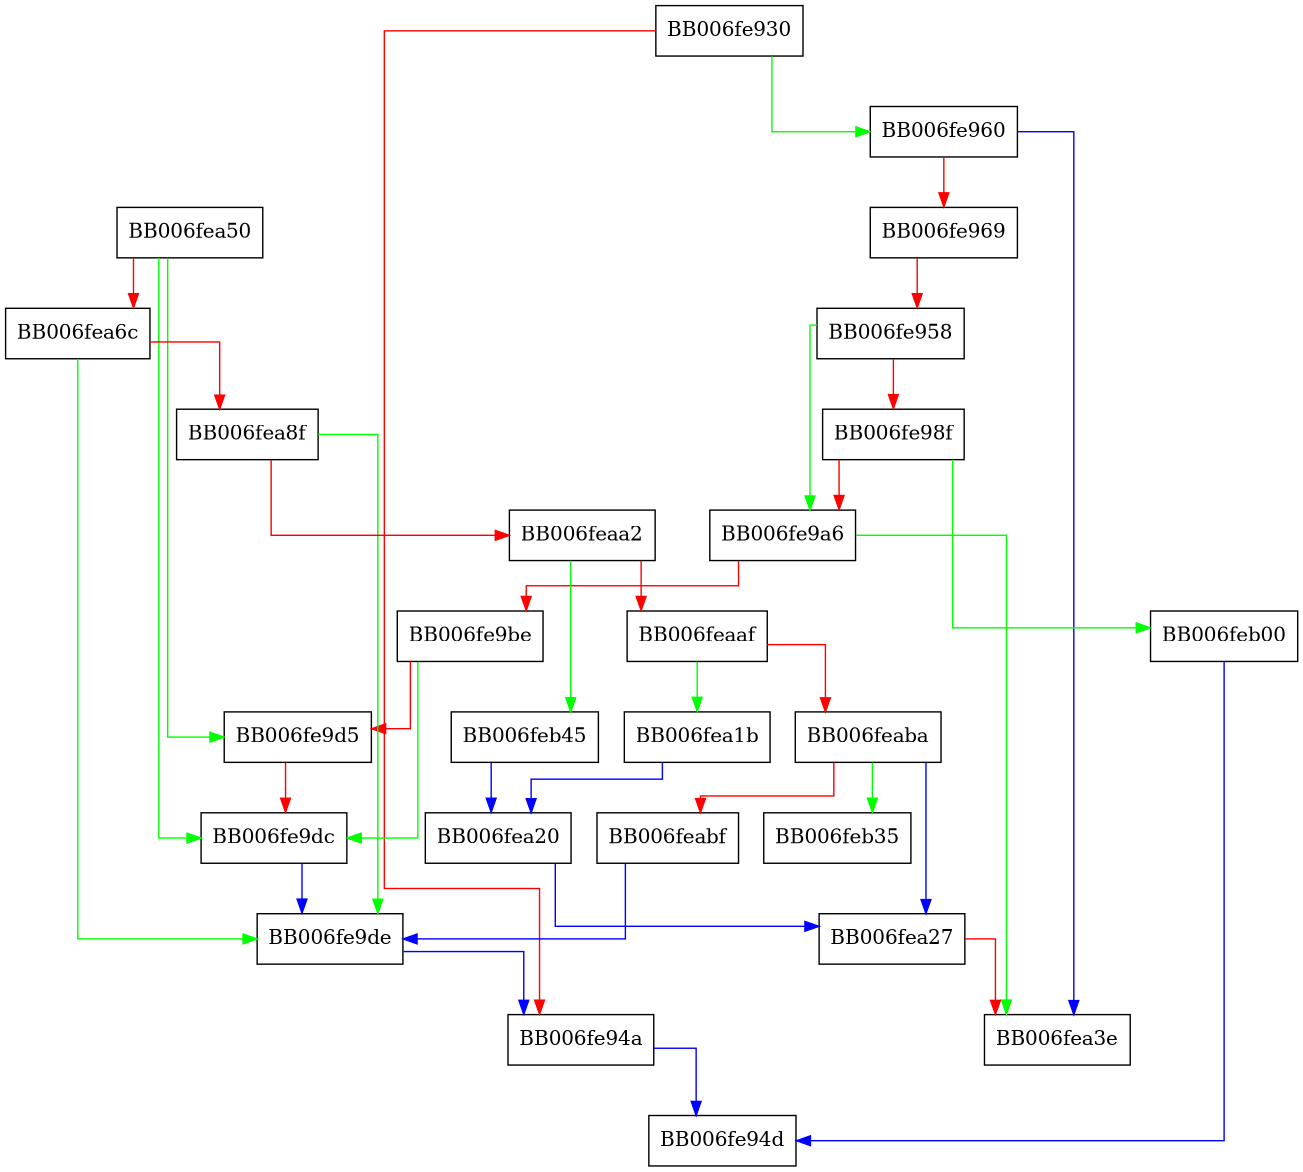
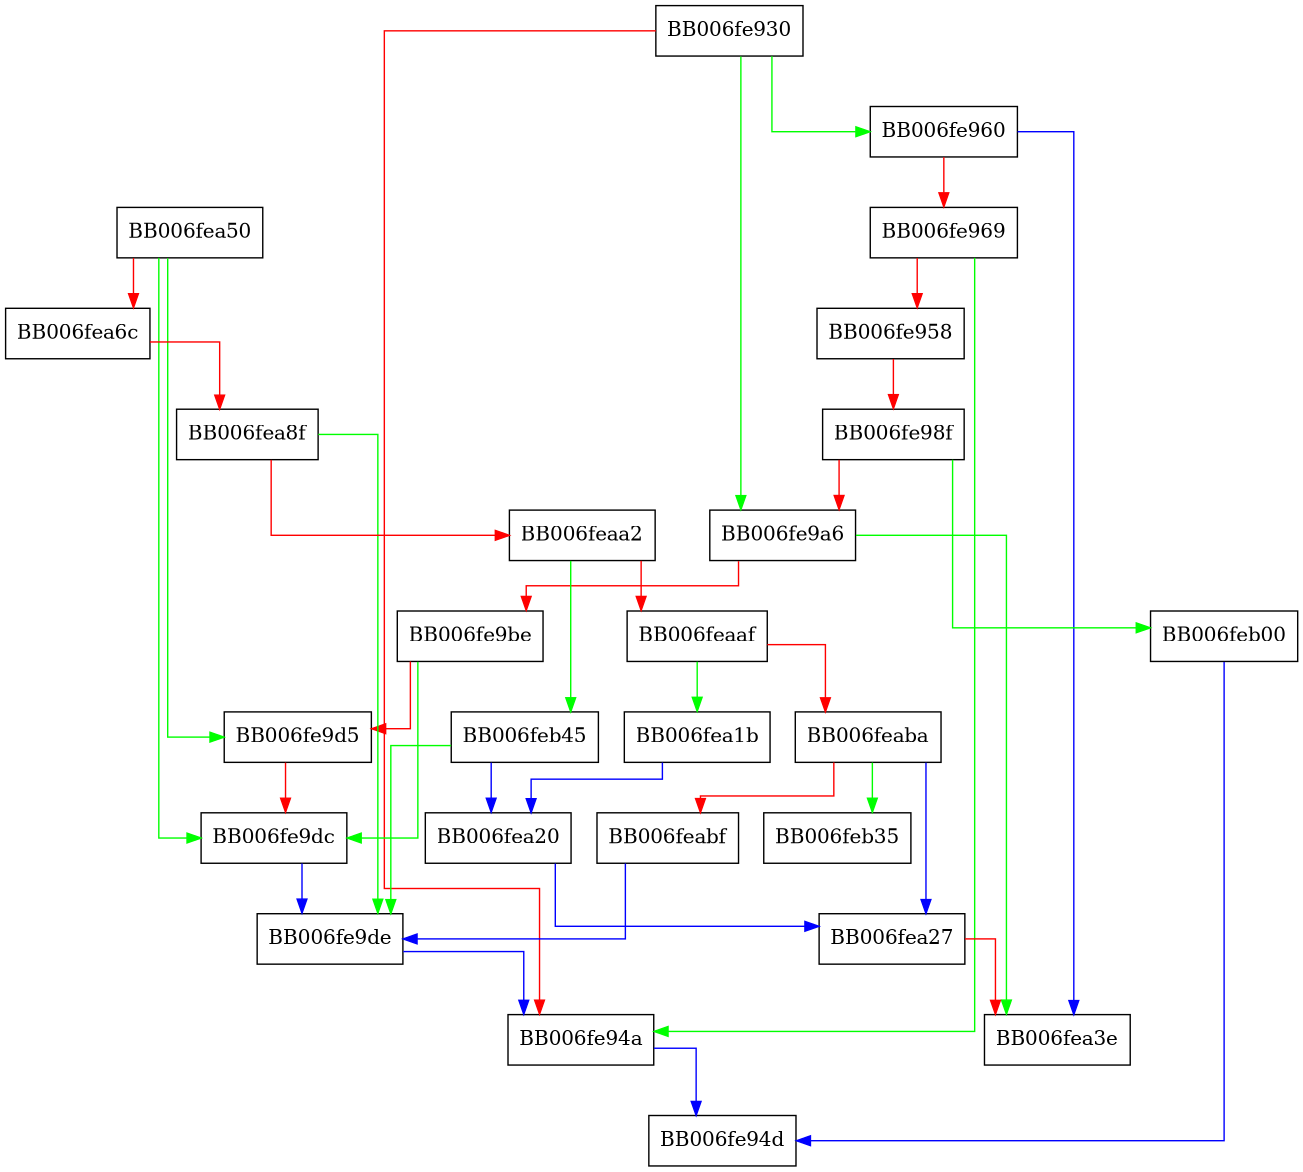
edge "BB006fe958" -> "BB006fe9a6": now "BB006fe930" -> "BB006fe9a6"
edge "BB006fea6c" -> "BB006fe9de": now "BB006feb45" -> "BB006fe9de"
edge "BB006fe969" -> "BB006fe94a": added
